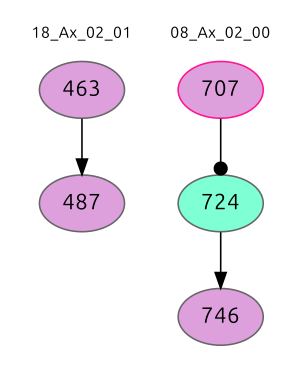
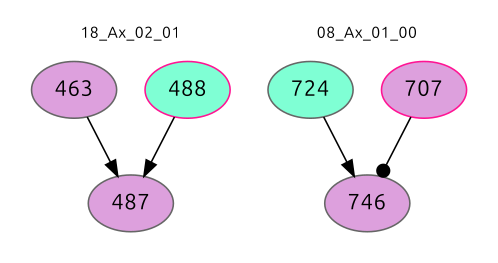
cluster "08_Ax_02_00": label "08_Ax_02_00" -> "08_Ax_01_00"
node "488": added
edge "707" -> "724": now "707" -> "746"
